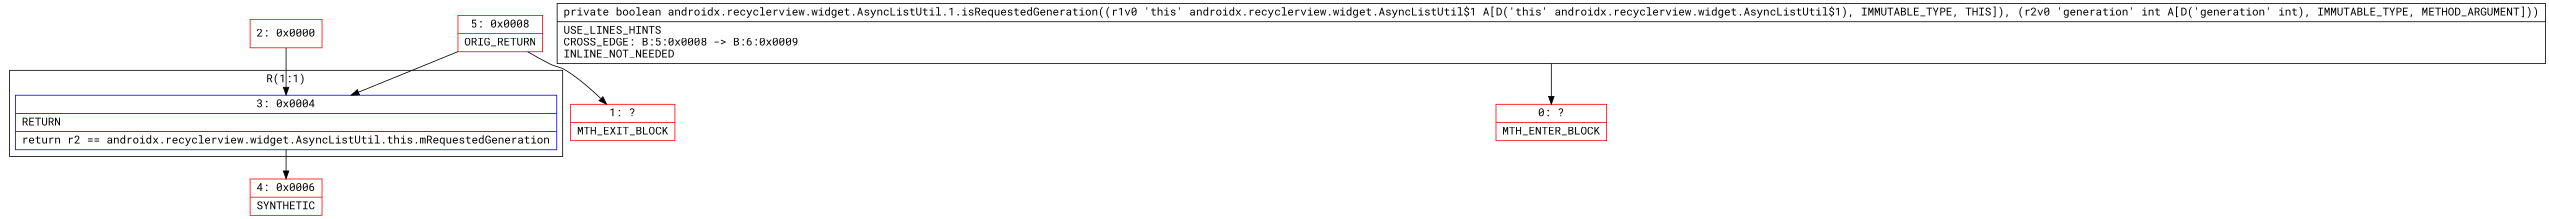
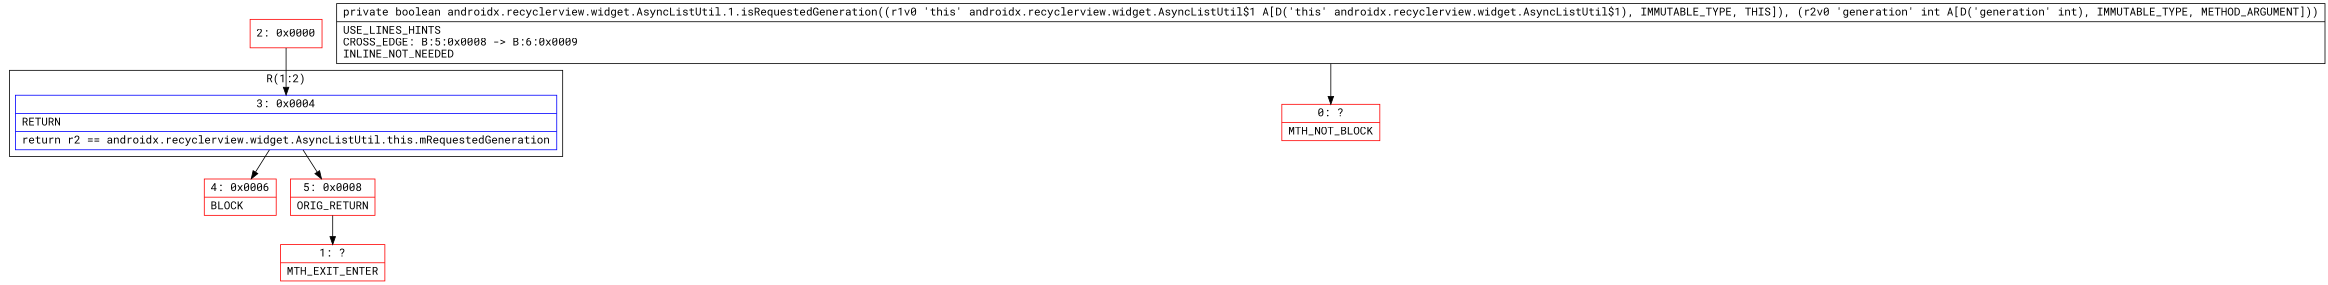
edge "5: 0x0008" -> "3: 0x0004": reversed
cluster "R(1:1)": label "R(1:1)" -> "R(1:2)"
node "1: ?": text "MTH_EXIT_BLOCK" -> "MTH_EXIT_ENTER"
node "0: ?": text "MTH_ENTER_BLOCK" -> "MTH_NOT_BLOCK"
node "4: 0x0006": text "SYNTHETIC" -> "BLOCK"
